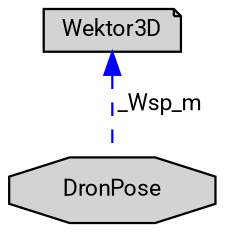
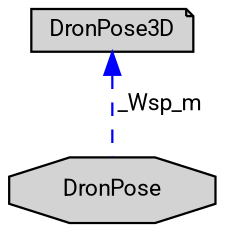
node "Wektor3D": label "Wektor3D" -> "DronPose3D"
